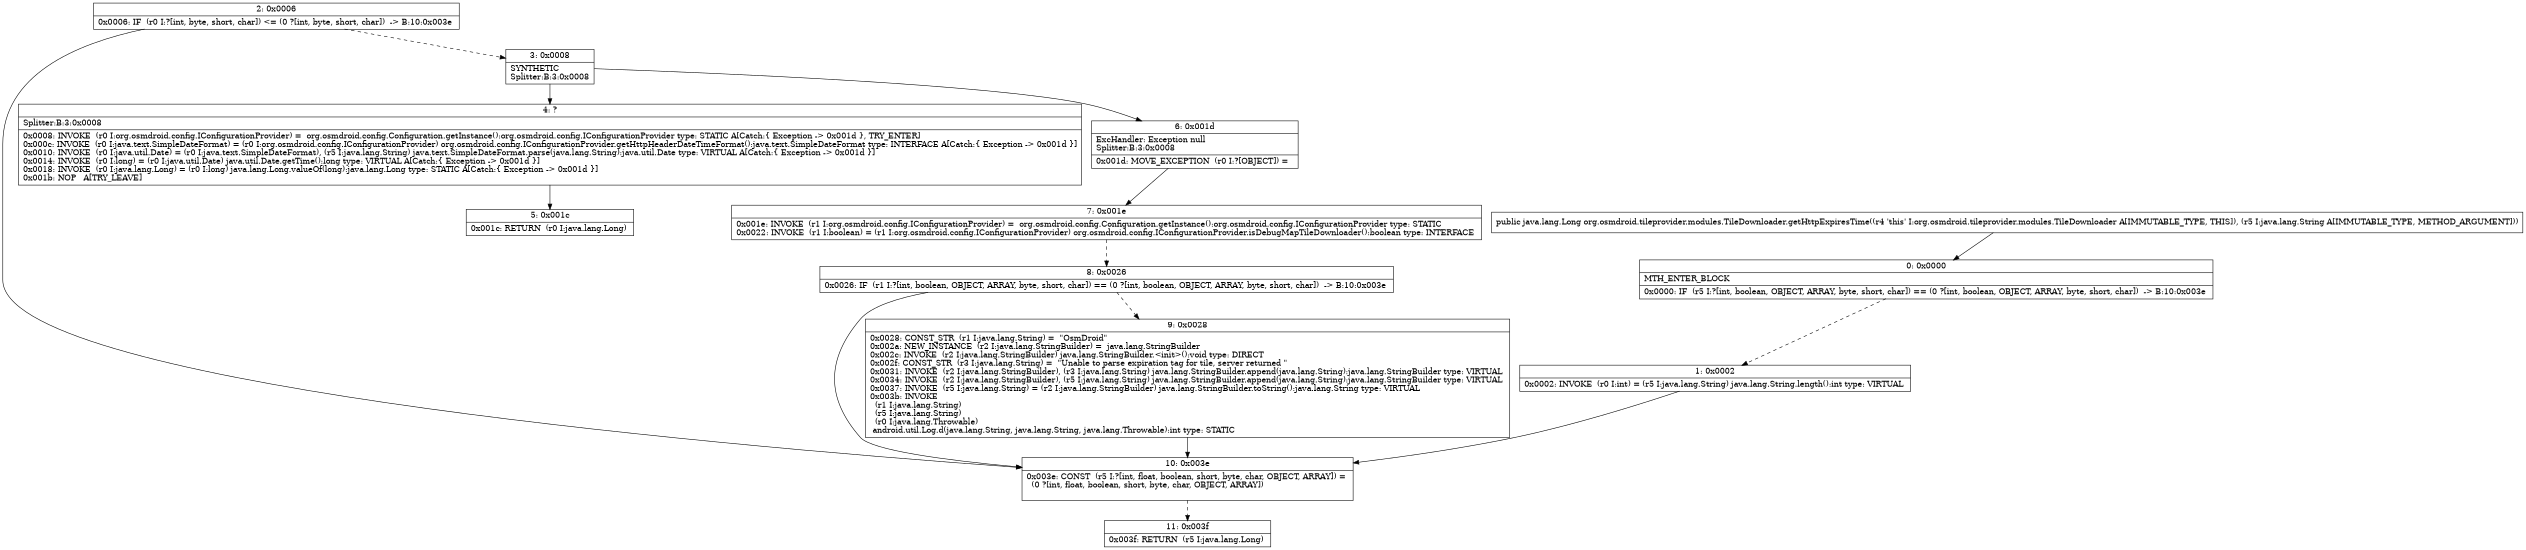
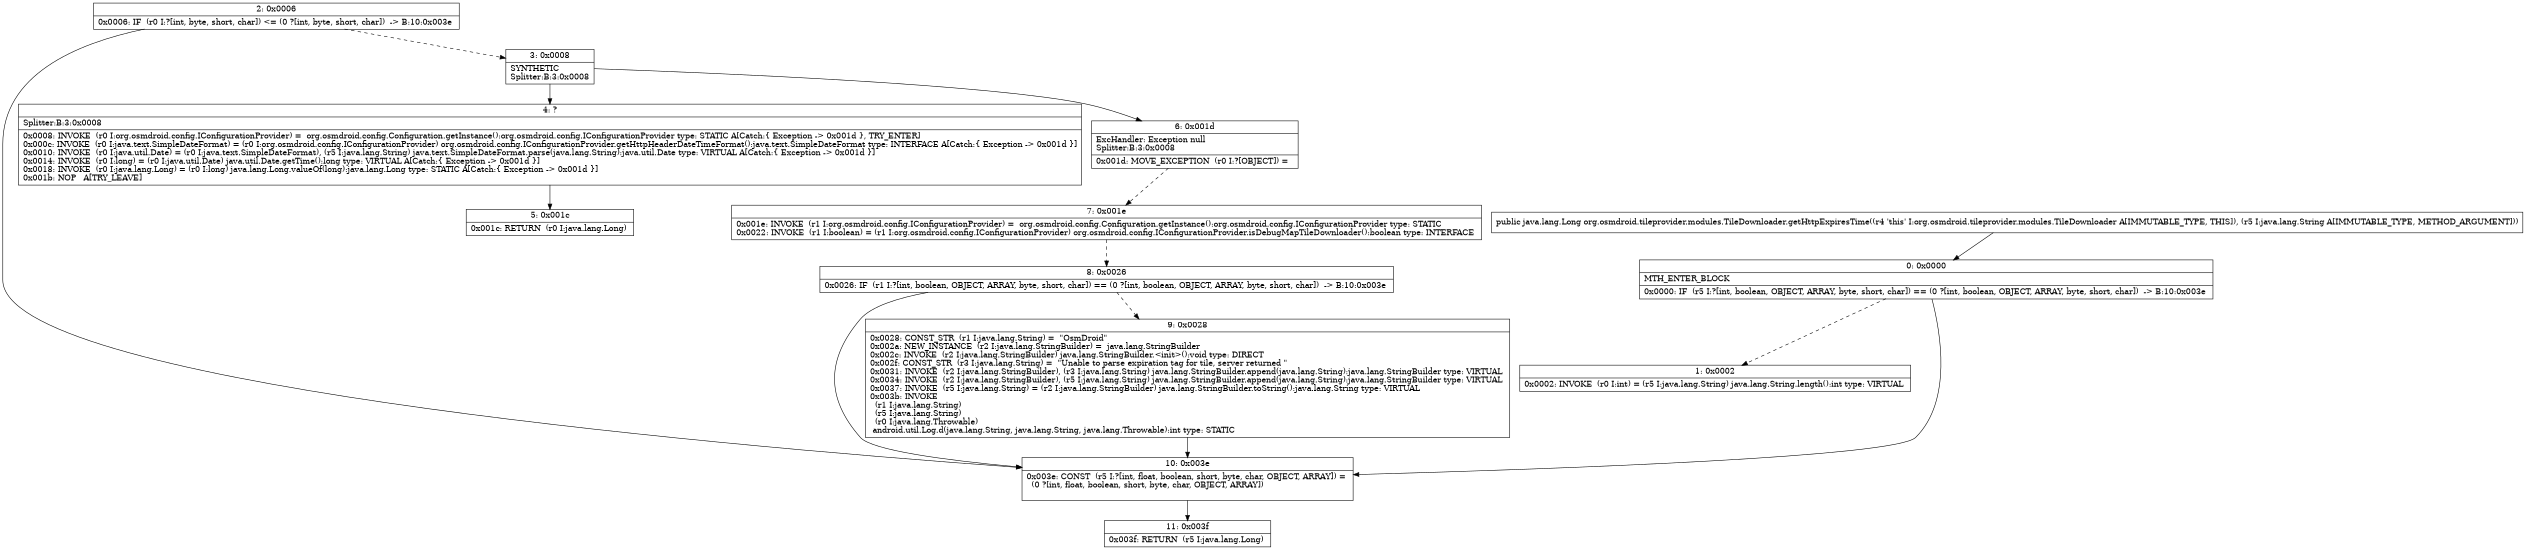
edge "6: 0x001d" -> "7: 0x001e": style solid -> dashed
edge "1: 0x0002" -> "10: 0x003e": now "0: 0x0000" -> "10: 0x003e"
edge "10: 0x003e" -> "11: 0x003f": style dashed -> solid
